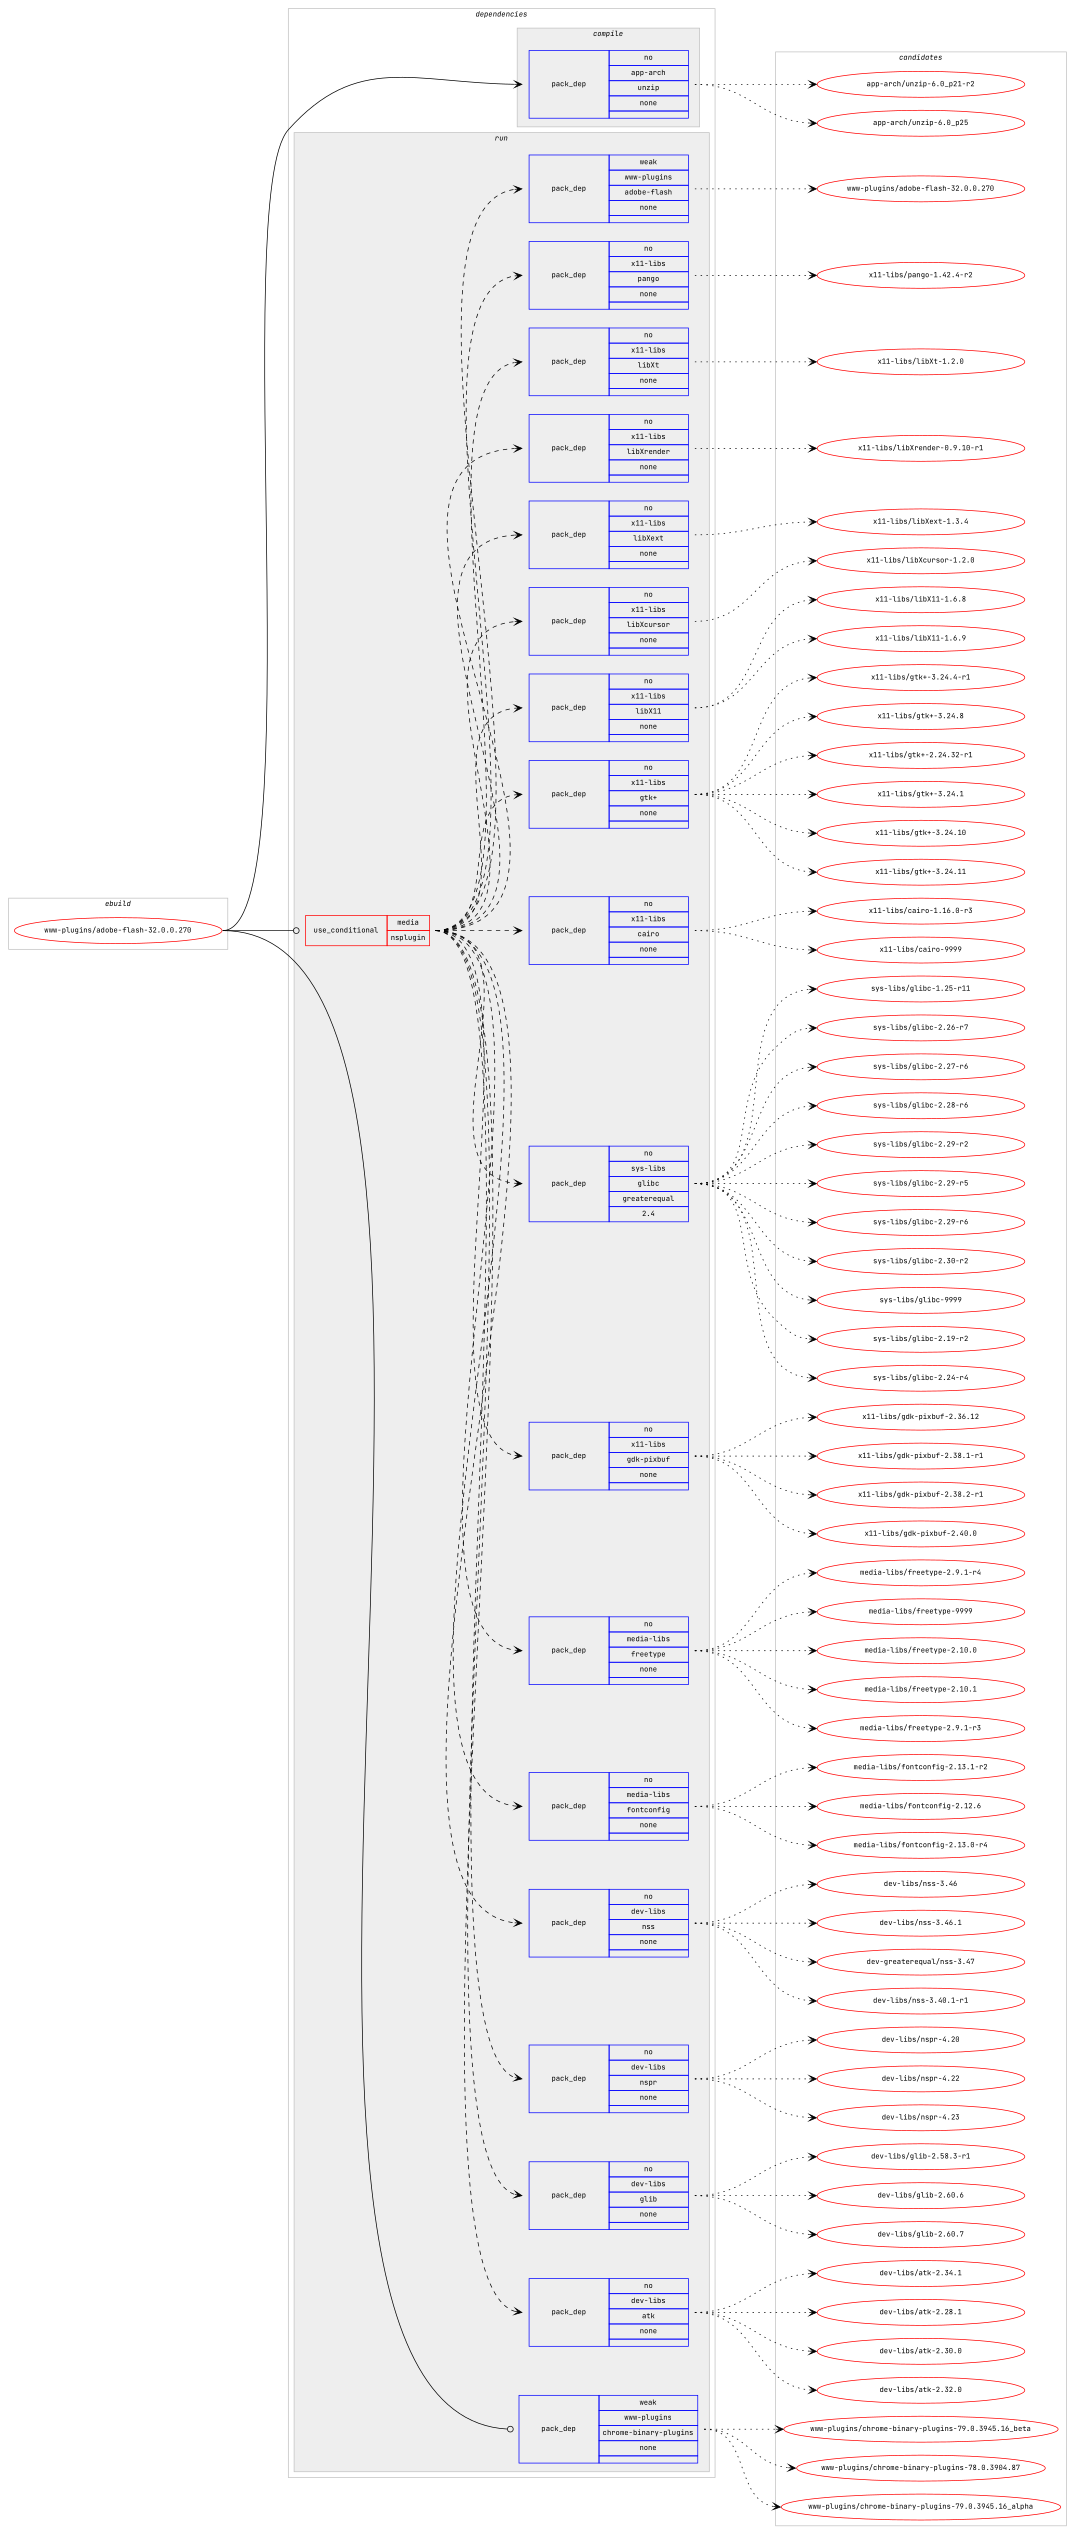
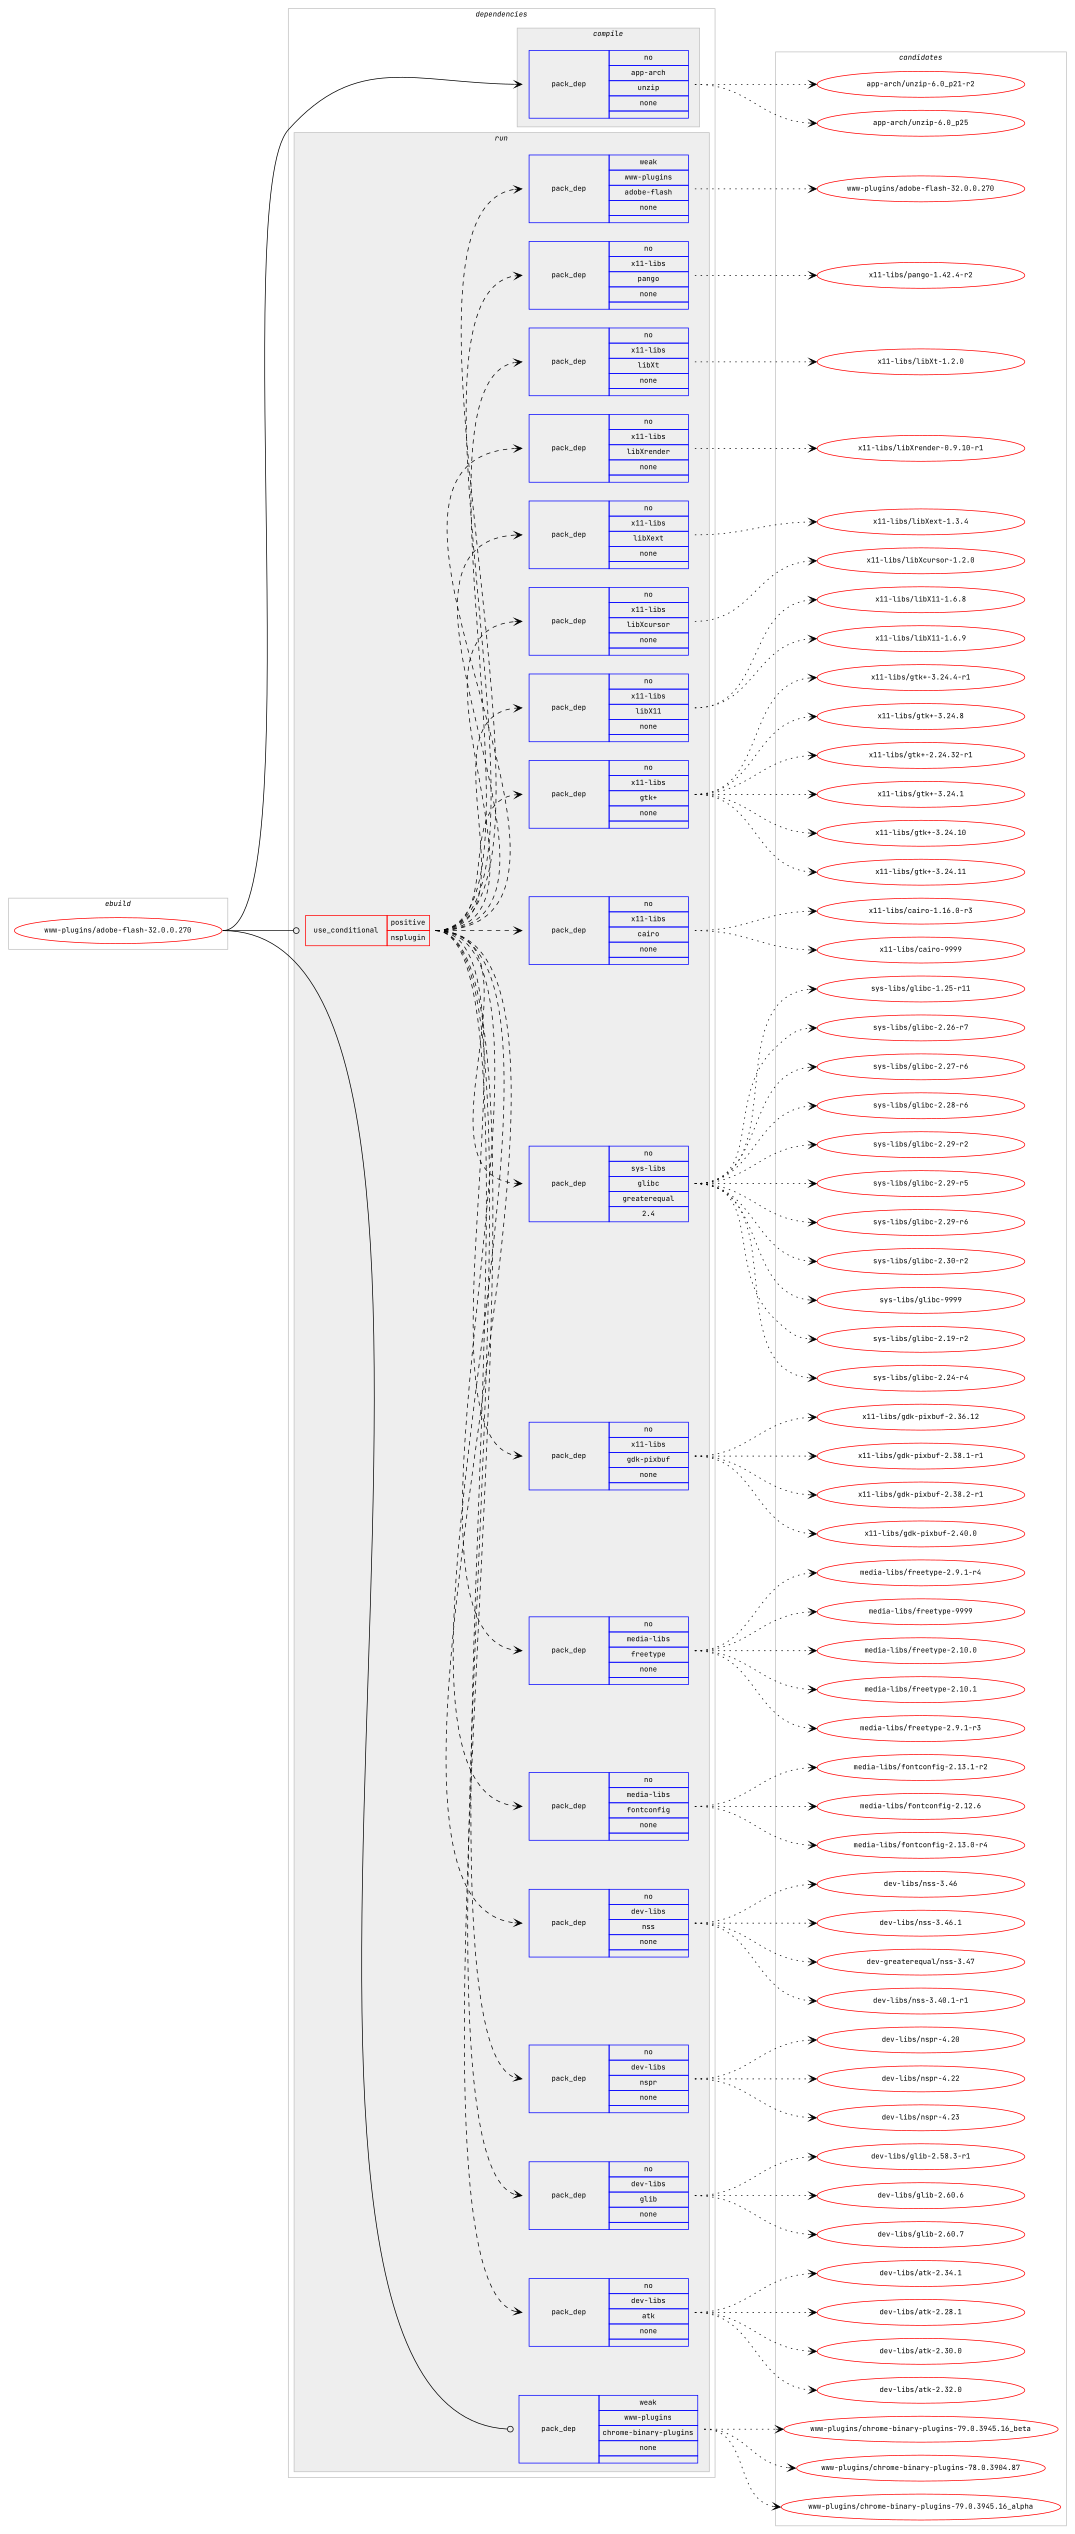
node "use_conditional": text "media" -> "positive"
